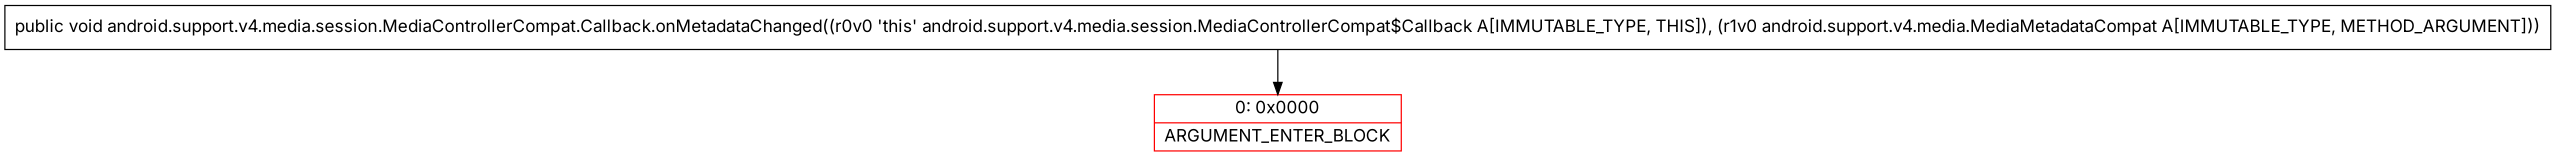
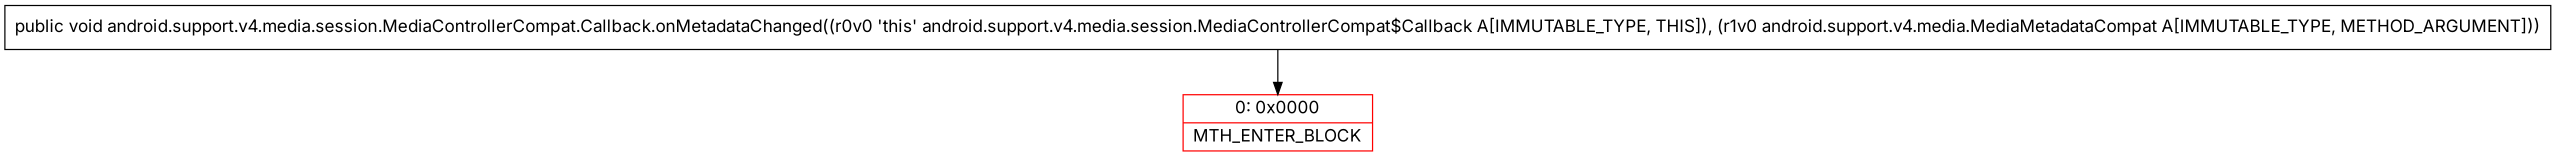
node "0: 0x0000": text "ARGUMENT_ENTER_BLOCK" -> "MTH_ENTER_BLOCK"
